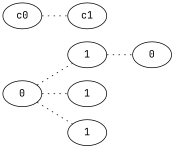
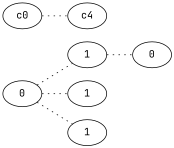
node "c1": label "c1" -> "c4"
